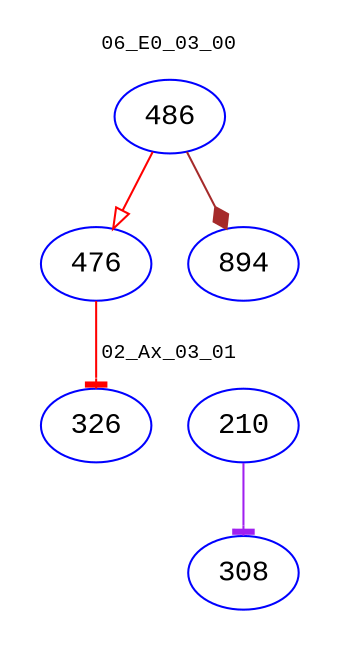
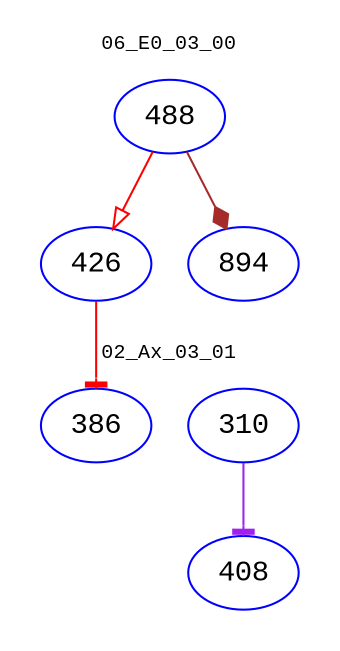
node "486": label "486" -> "488"
node "476": label "476" -> "426"
node "326": label "326" -> "386"
node "210": label "210" -> "310"
node "308": label "308" -> "408"
